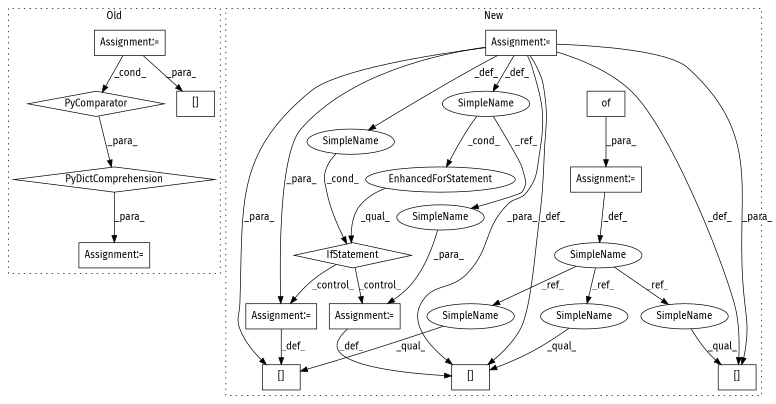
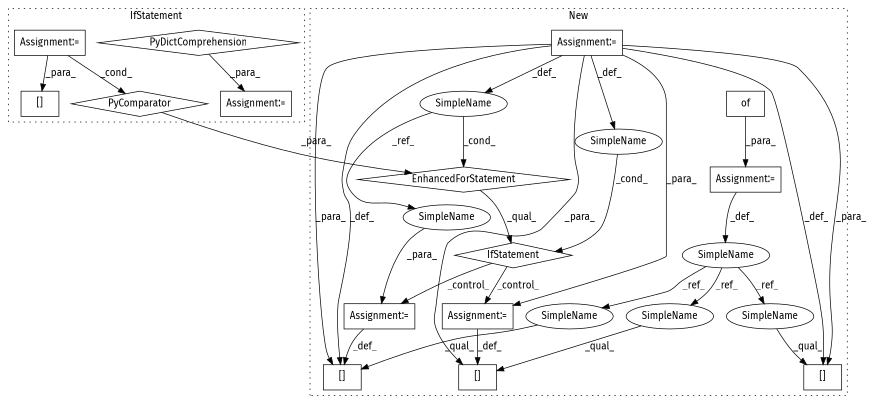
cluster "Old": label "Old" -> "IfStatement"
edge "PyComparator" -> "PyDictComprehension": now "PyComparator" -> "EnhancedForStatement"
node "EnhancedForStatement": shape ellipse -> diamond
